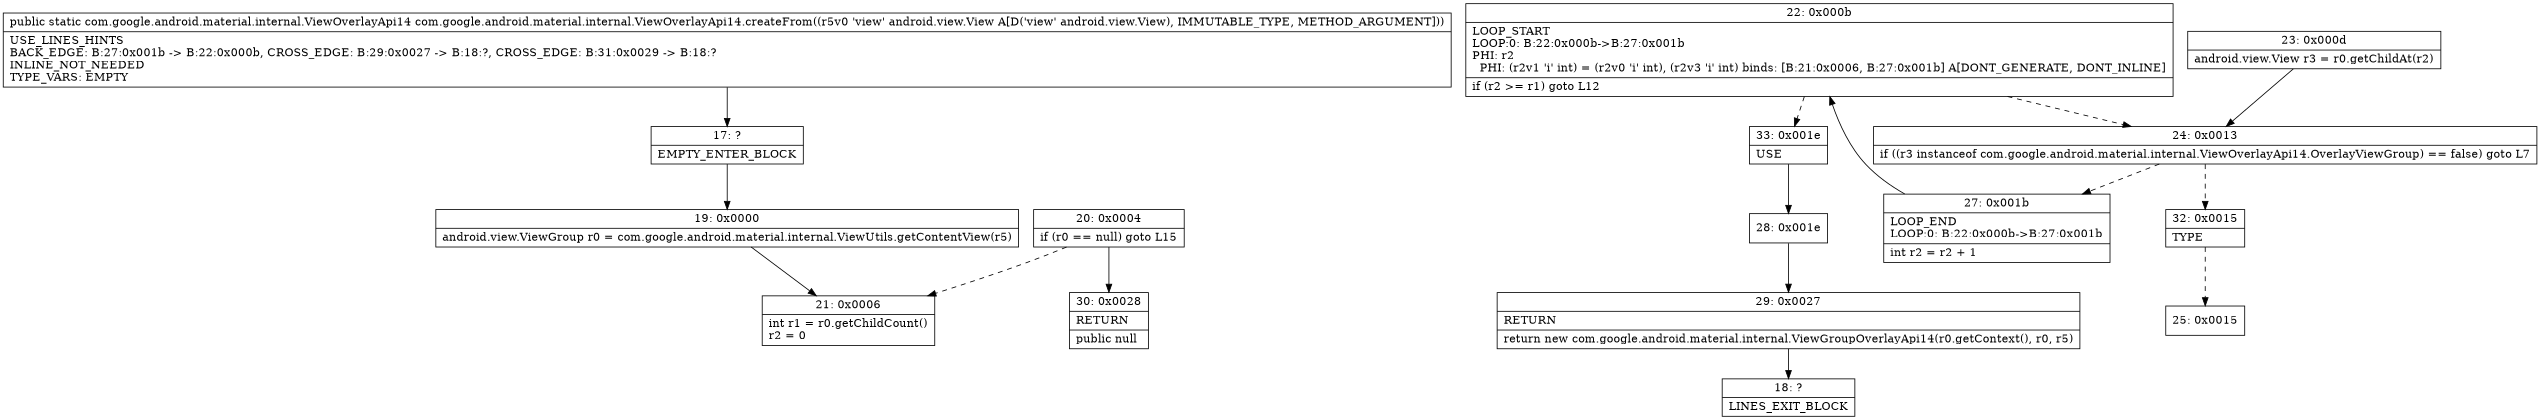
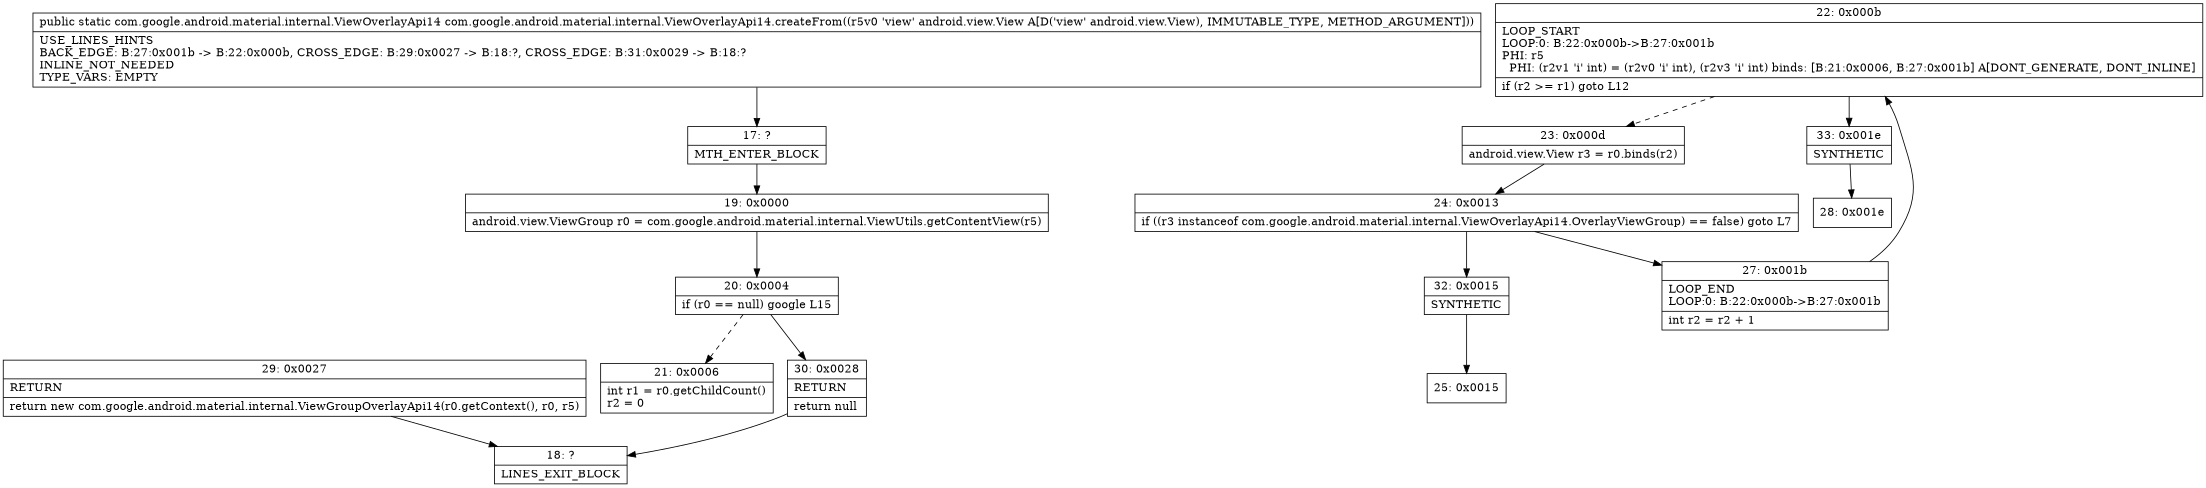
node "22: 0x000b": text "PHI: r2" -> "PHI: r5"
node "23: 0x000d": text "android.view.View r3 = r0.getChildAt(r2)" -> "android.view.View r3 = r0.binds(r2)"
edge "22: 0x000b" -> "33: 0x001e": style dashed -> solid
edge "22: 0x000b" -> "24: 0x0013": now "22: 0x000b" -> "23: 0x000d"
node "17: ?": text "EMPTY_ENTER_BLOCK" -> "MTH_ENTER_BLOCK"
node "33: 0x001e": text "USE" -> "SYNTHETIC"
edge "24: 0x0013" -> "27: 0x001b": style dashed -> solid
edge "24: 0x0013" -> "32: 0x0015": style dashed -> solid
node "20: 0x0004": text "if (r0 == null) goto L15" -> "if (r0 == null) google L15"
node "32: 0x0015": text "TYPE" -> "SYNTHETIC"
edge "28: 0x001e" -> "29: 0x0027": removed
edge "19: 0x0000" -> "21: 0x0006": now "19: 0x0000" -> "20: 0x0004"
edge "32: 0x0015" -> "25: 0x0015": style dashed -> solid
node "30: 0x0028": text "public null" -> "return null"
edge "30: 0x0028" -> "18: ?": added
